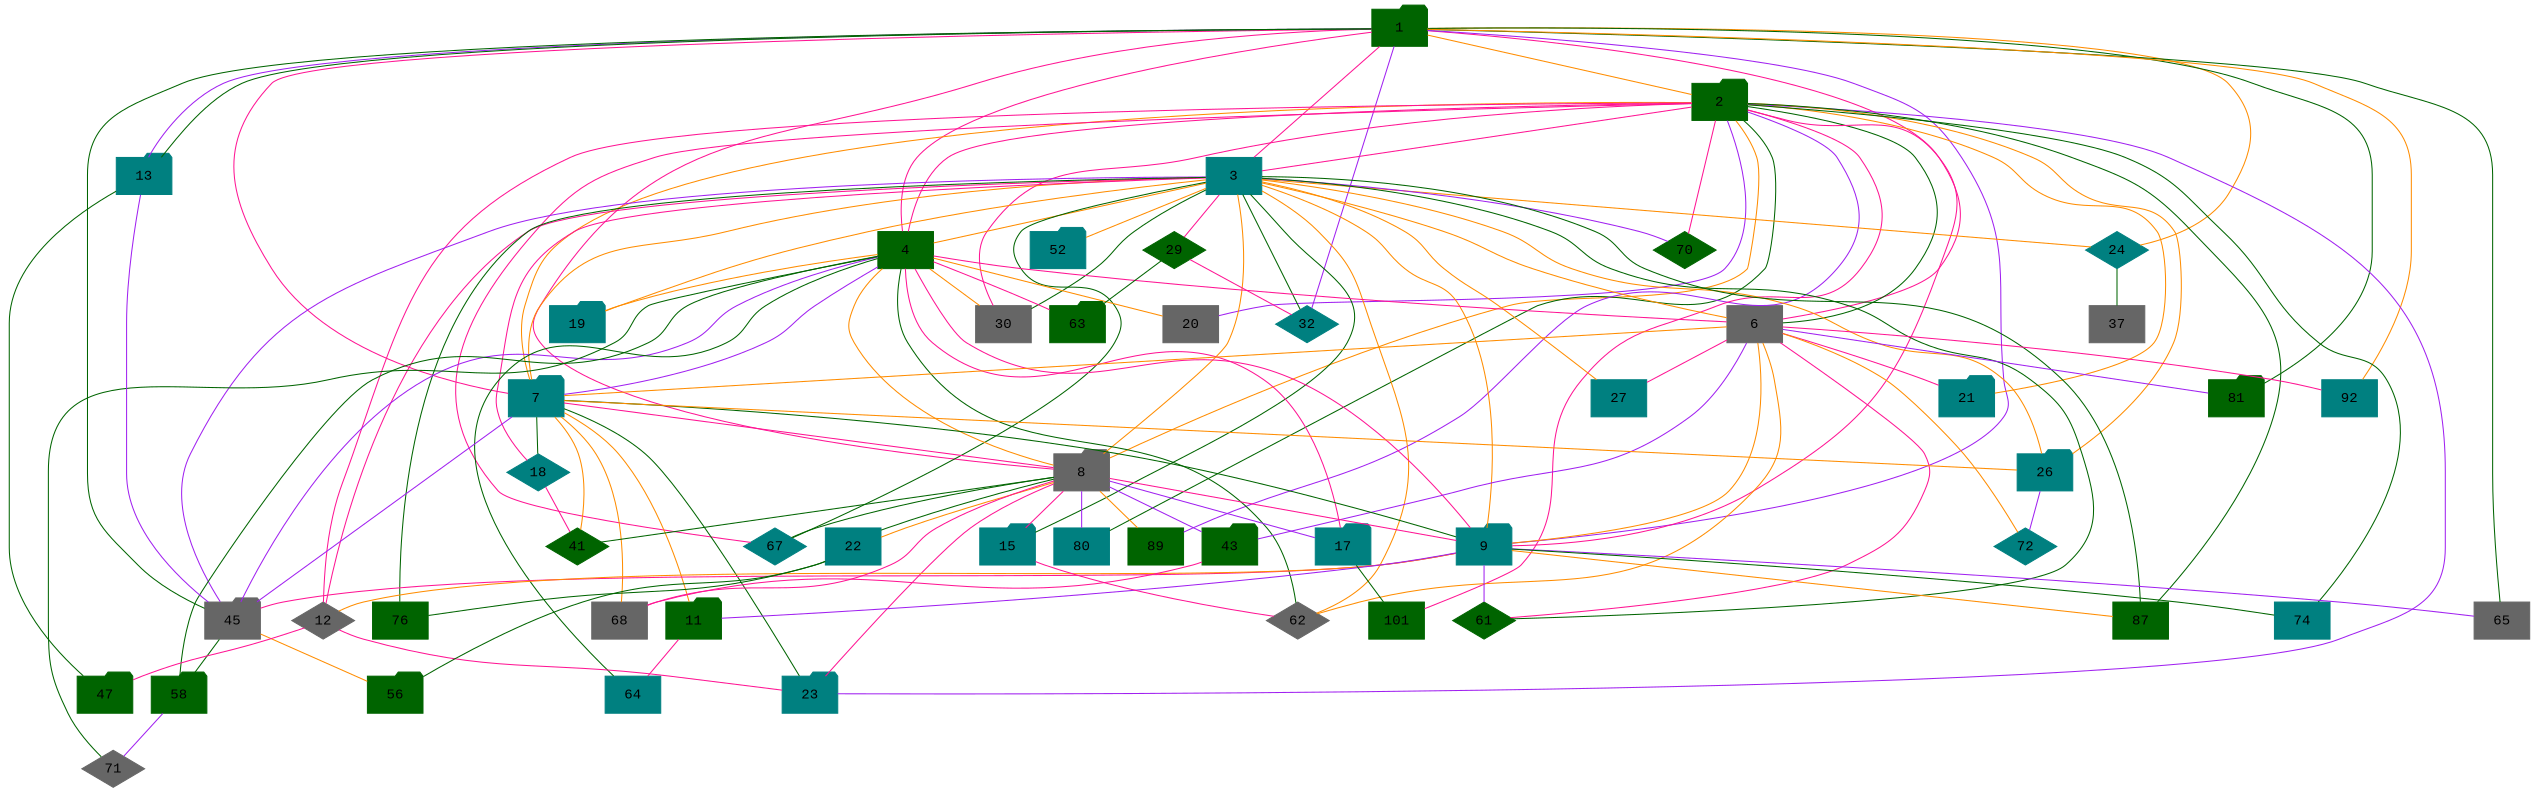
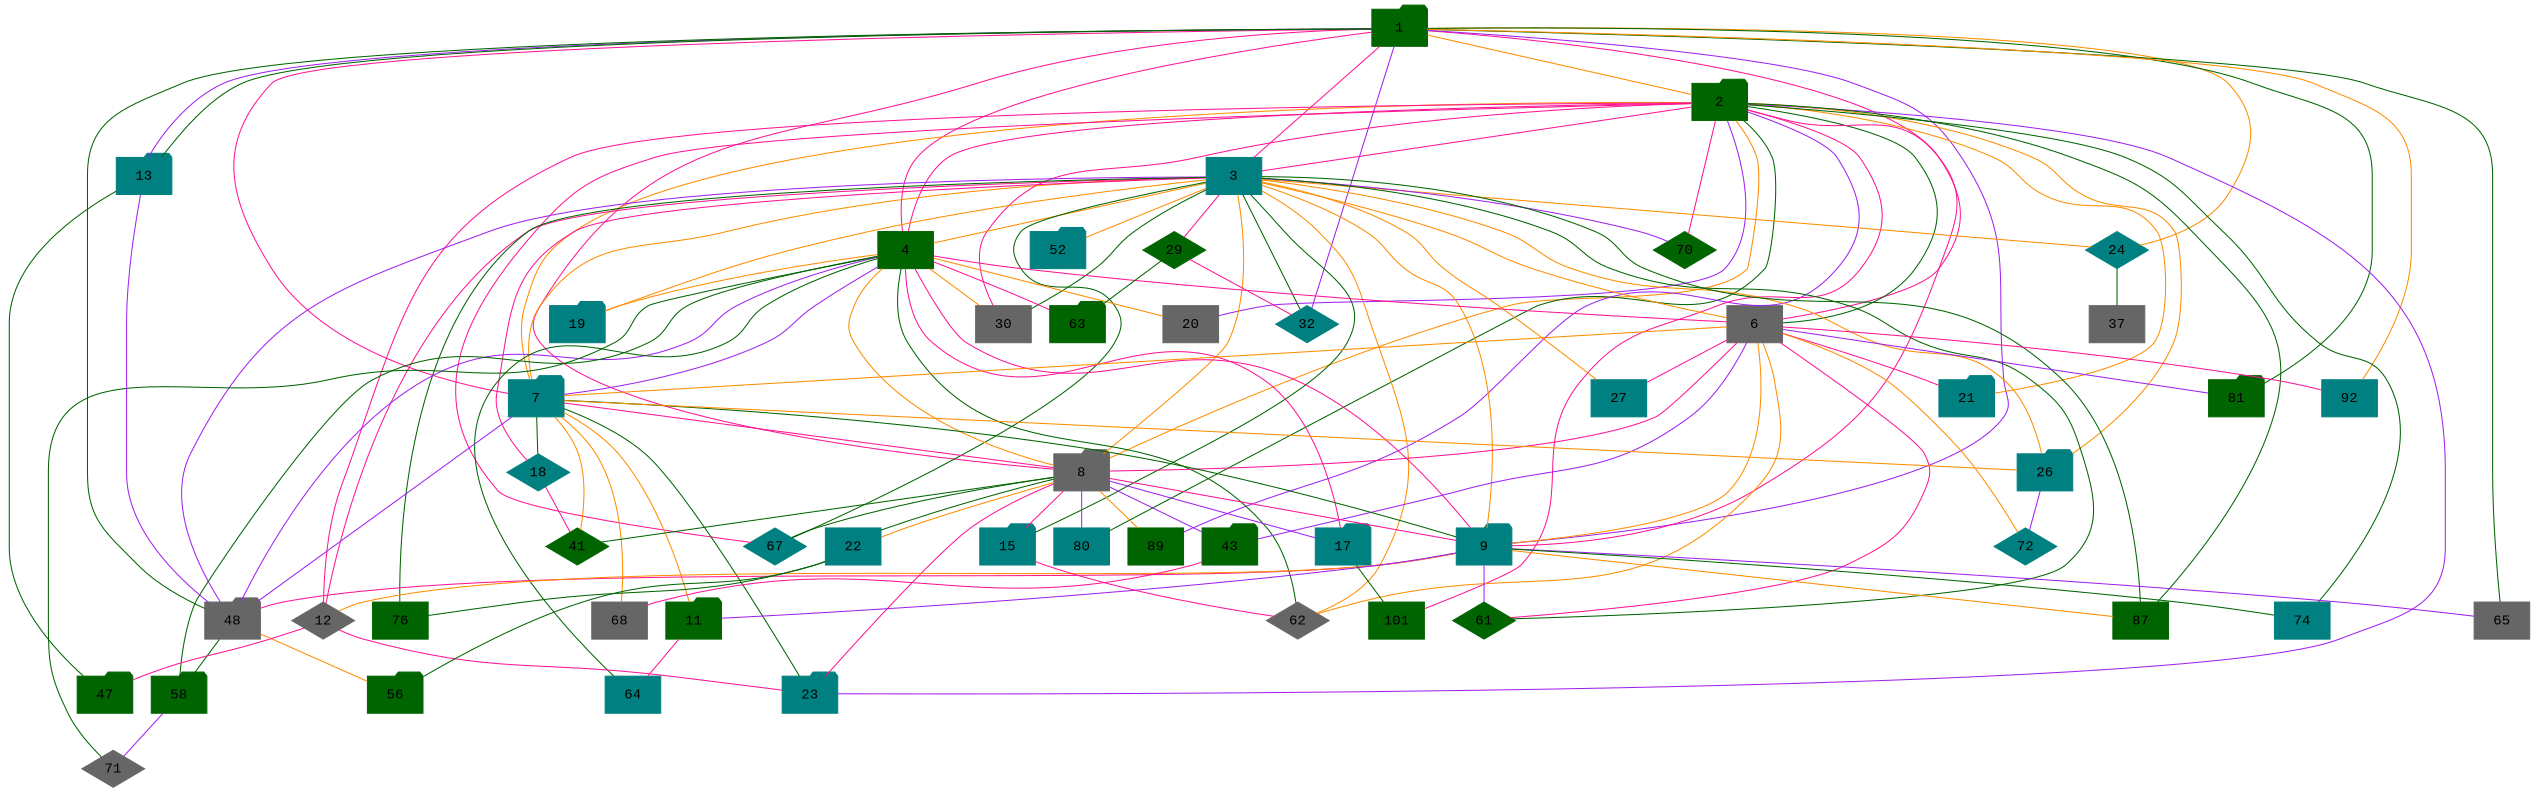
edge "8" -- "68": now "8" -- "6"
node "45": label "45" -> "48"
